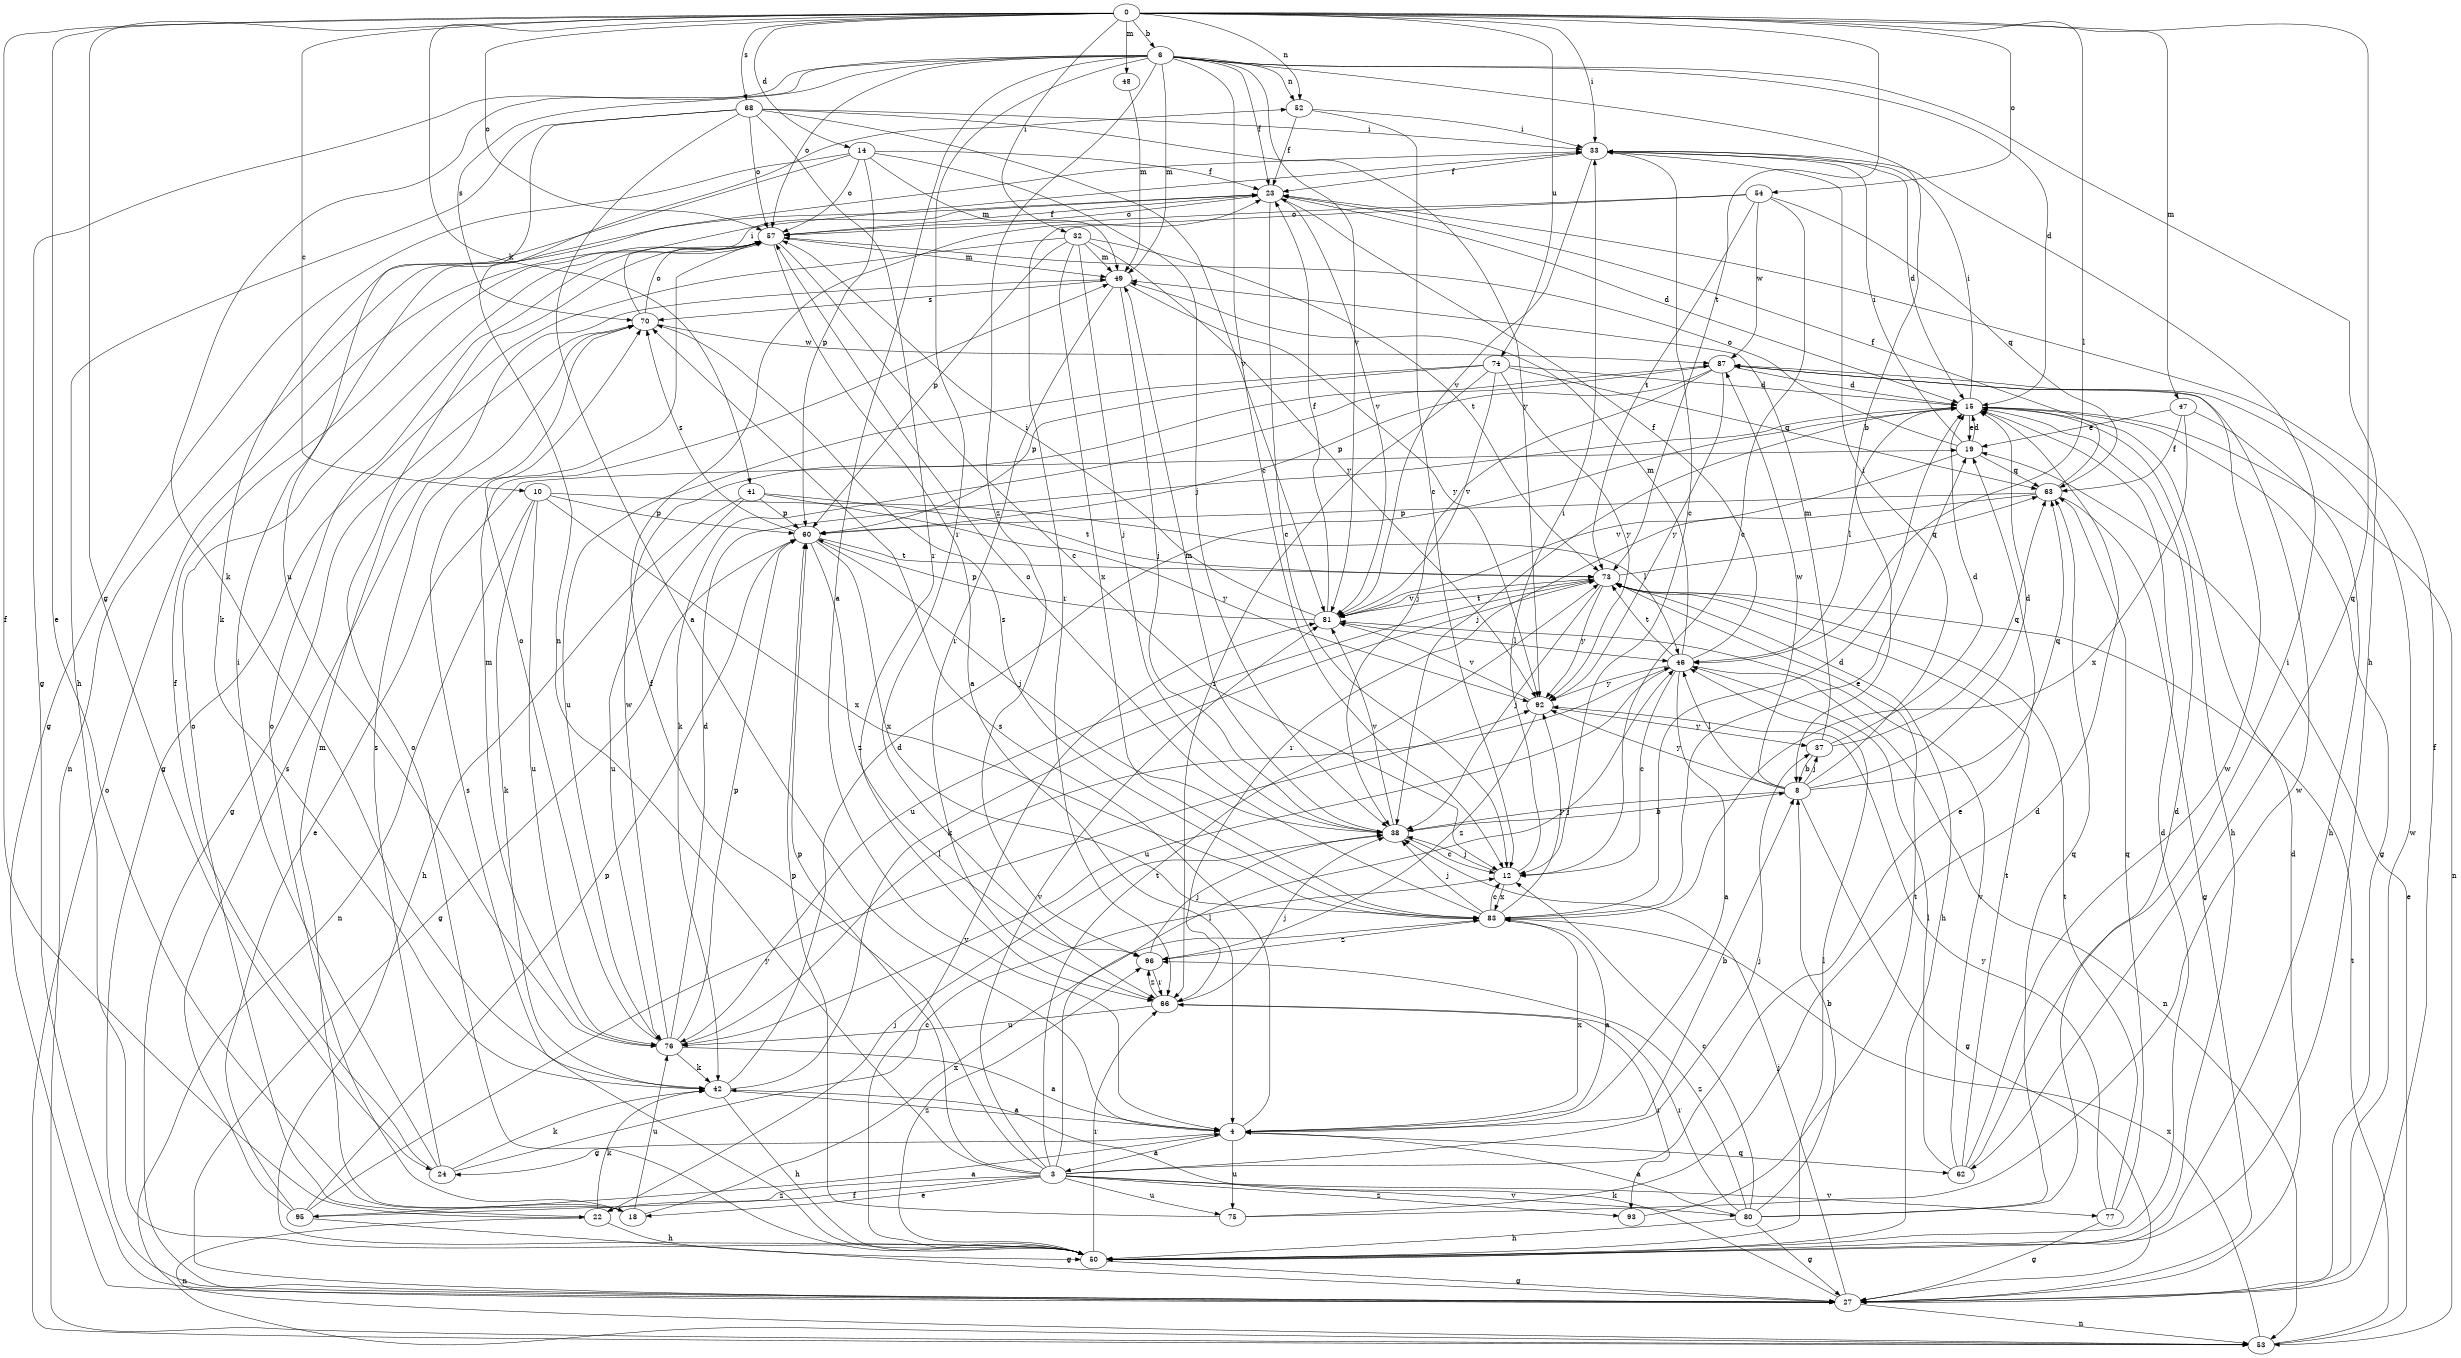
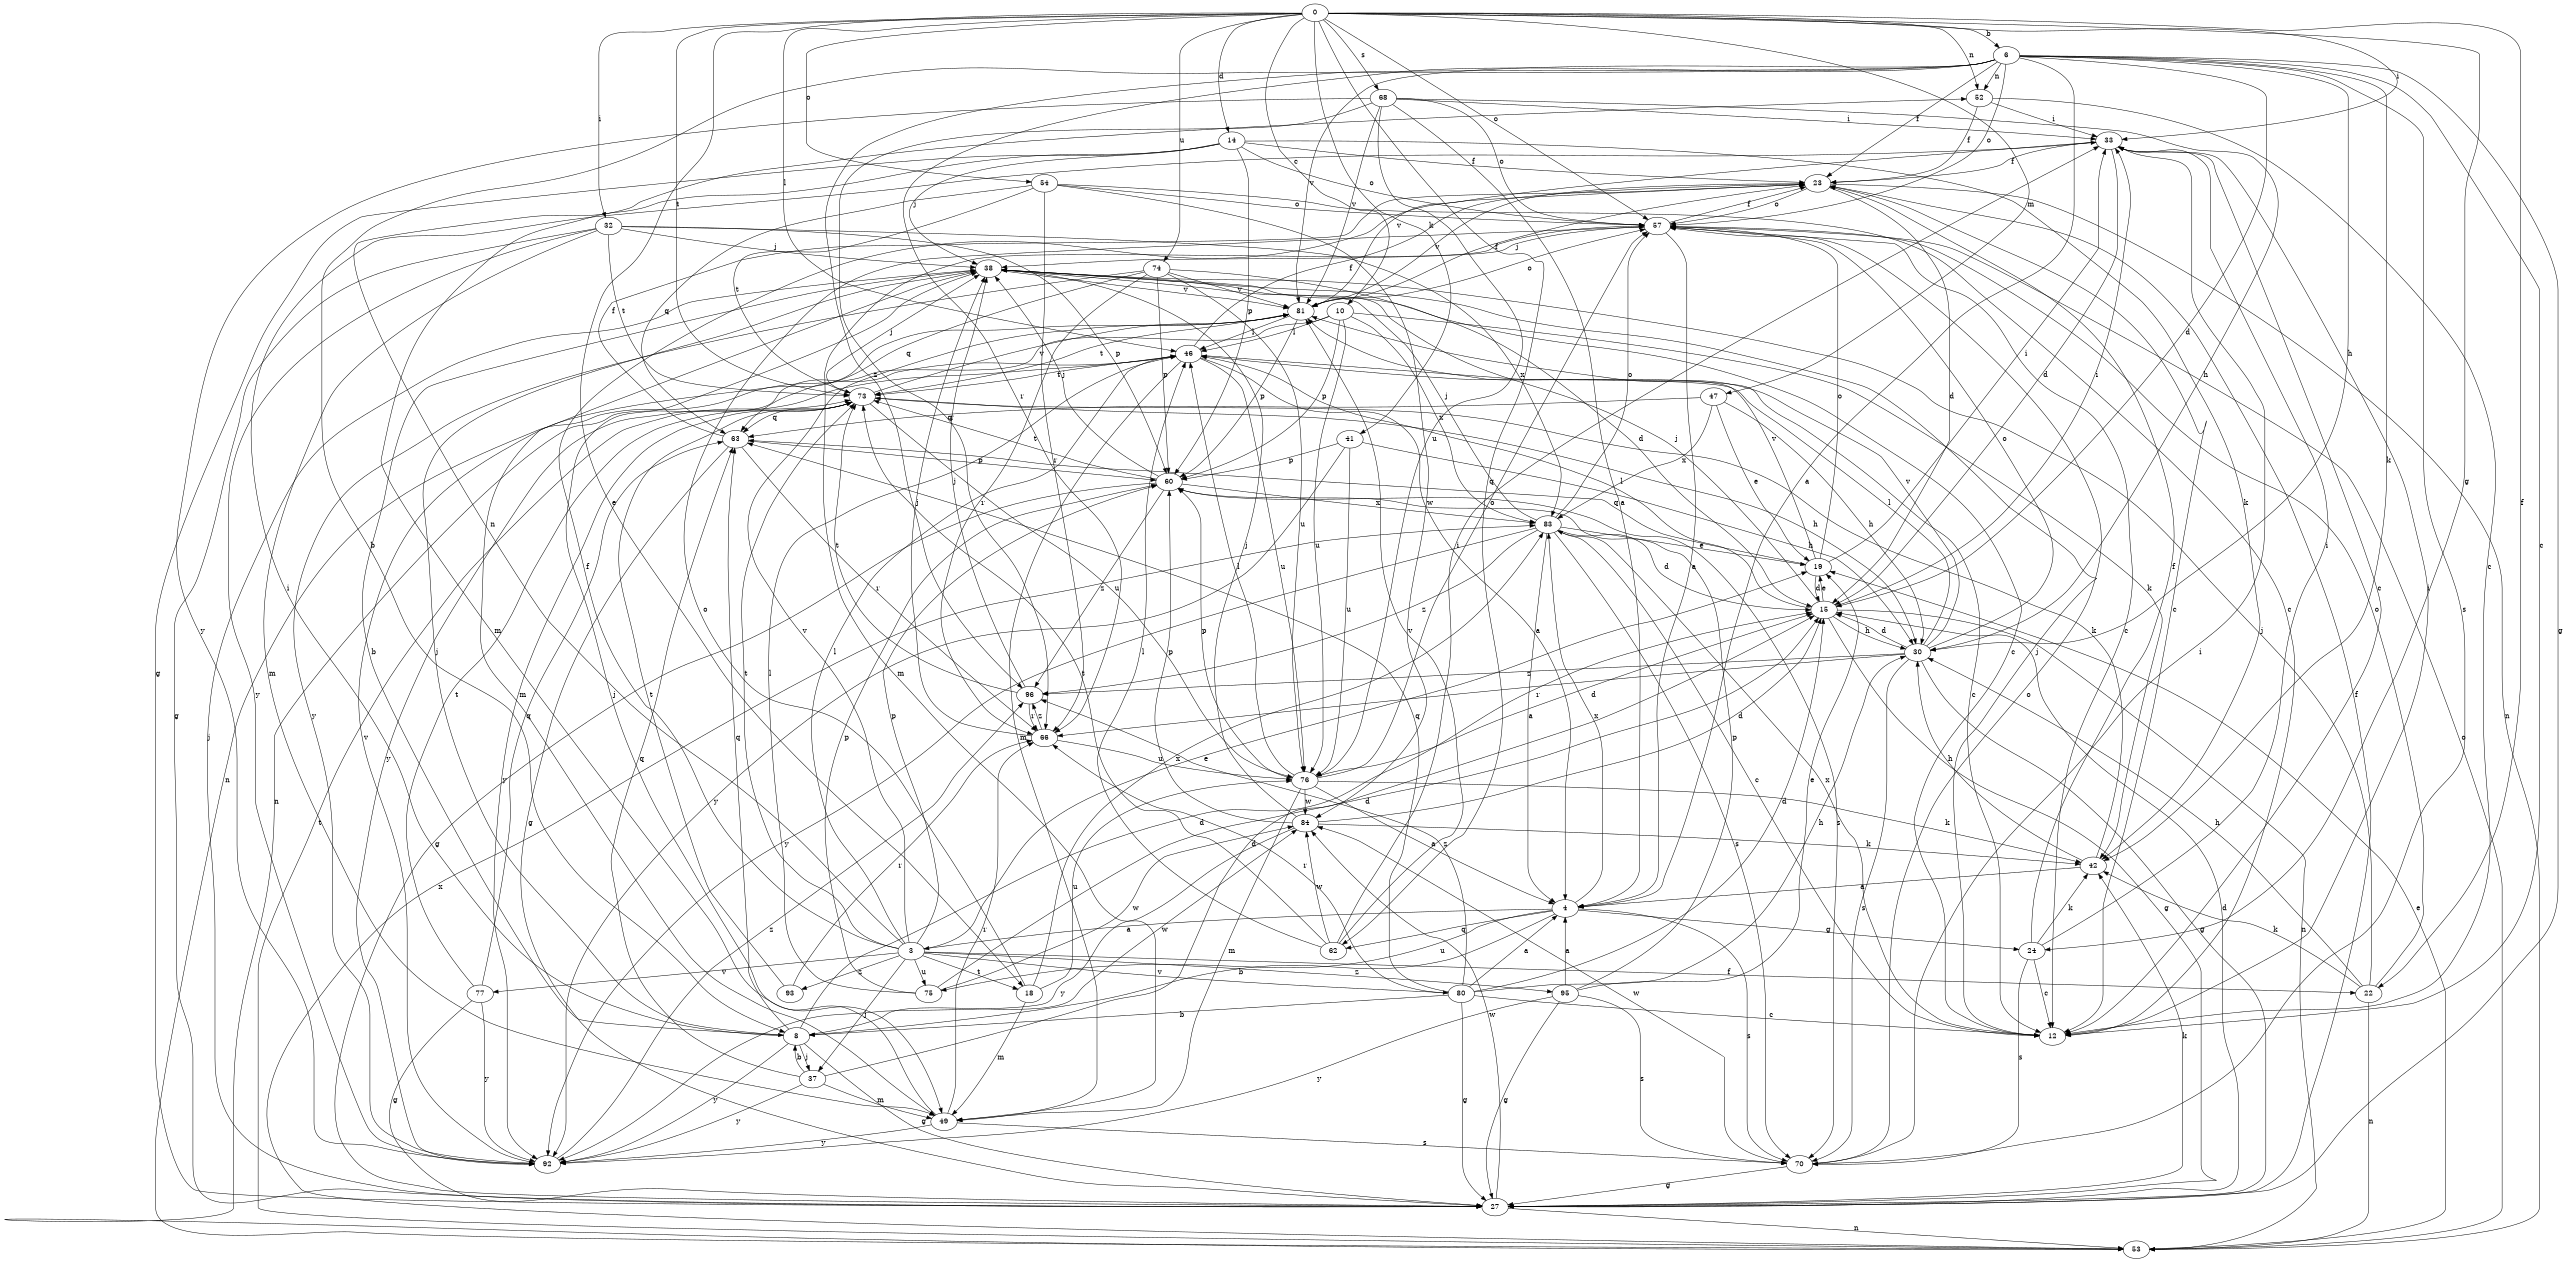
node "48": removed
edge "6" -> "49": removed, label "m"
edge "57" -> "38": added, label "j"
node "87": label "87" -> "84"
edge "81" -> "57": label "i" -> "o"
edge "47" -> "63": label "f" -> "q"
edge "42" -> "15": removed, label "d"
edge "41" -> "73": now "96" -> "73"
edge "92" -> "37": reversed
edge "8" -> "46": now "75" -> "46"
edge "66" -> "93": reversed
edge "3" -> "18": label "e" -> "t"
node "50": label "50" -> "30"
